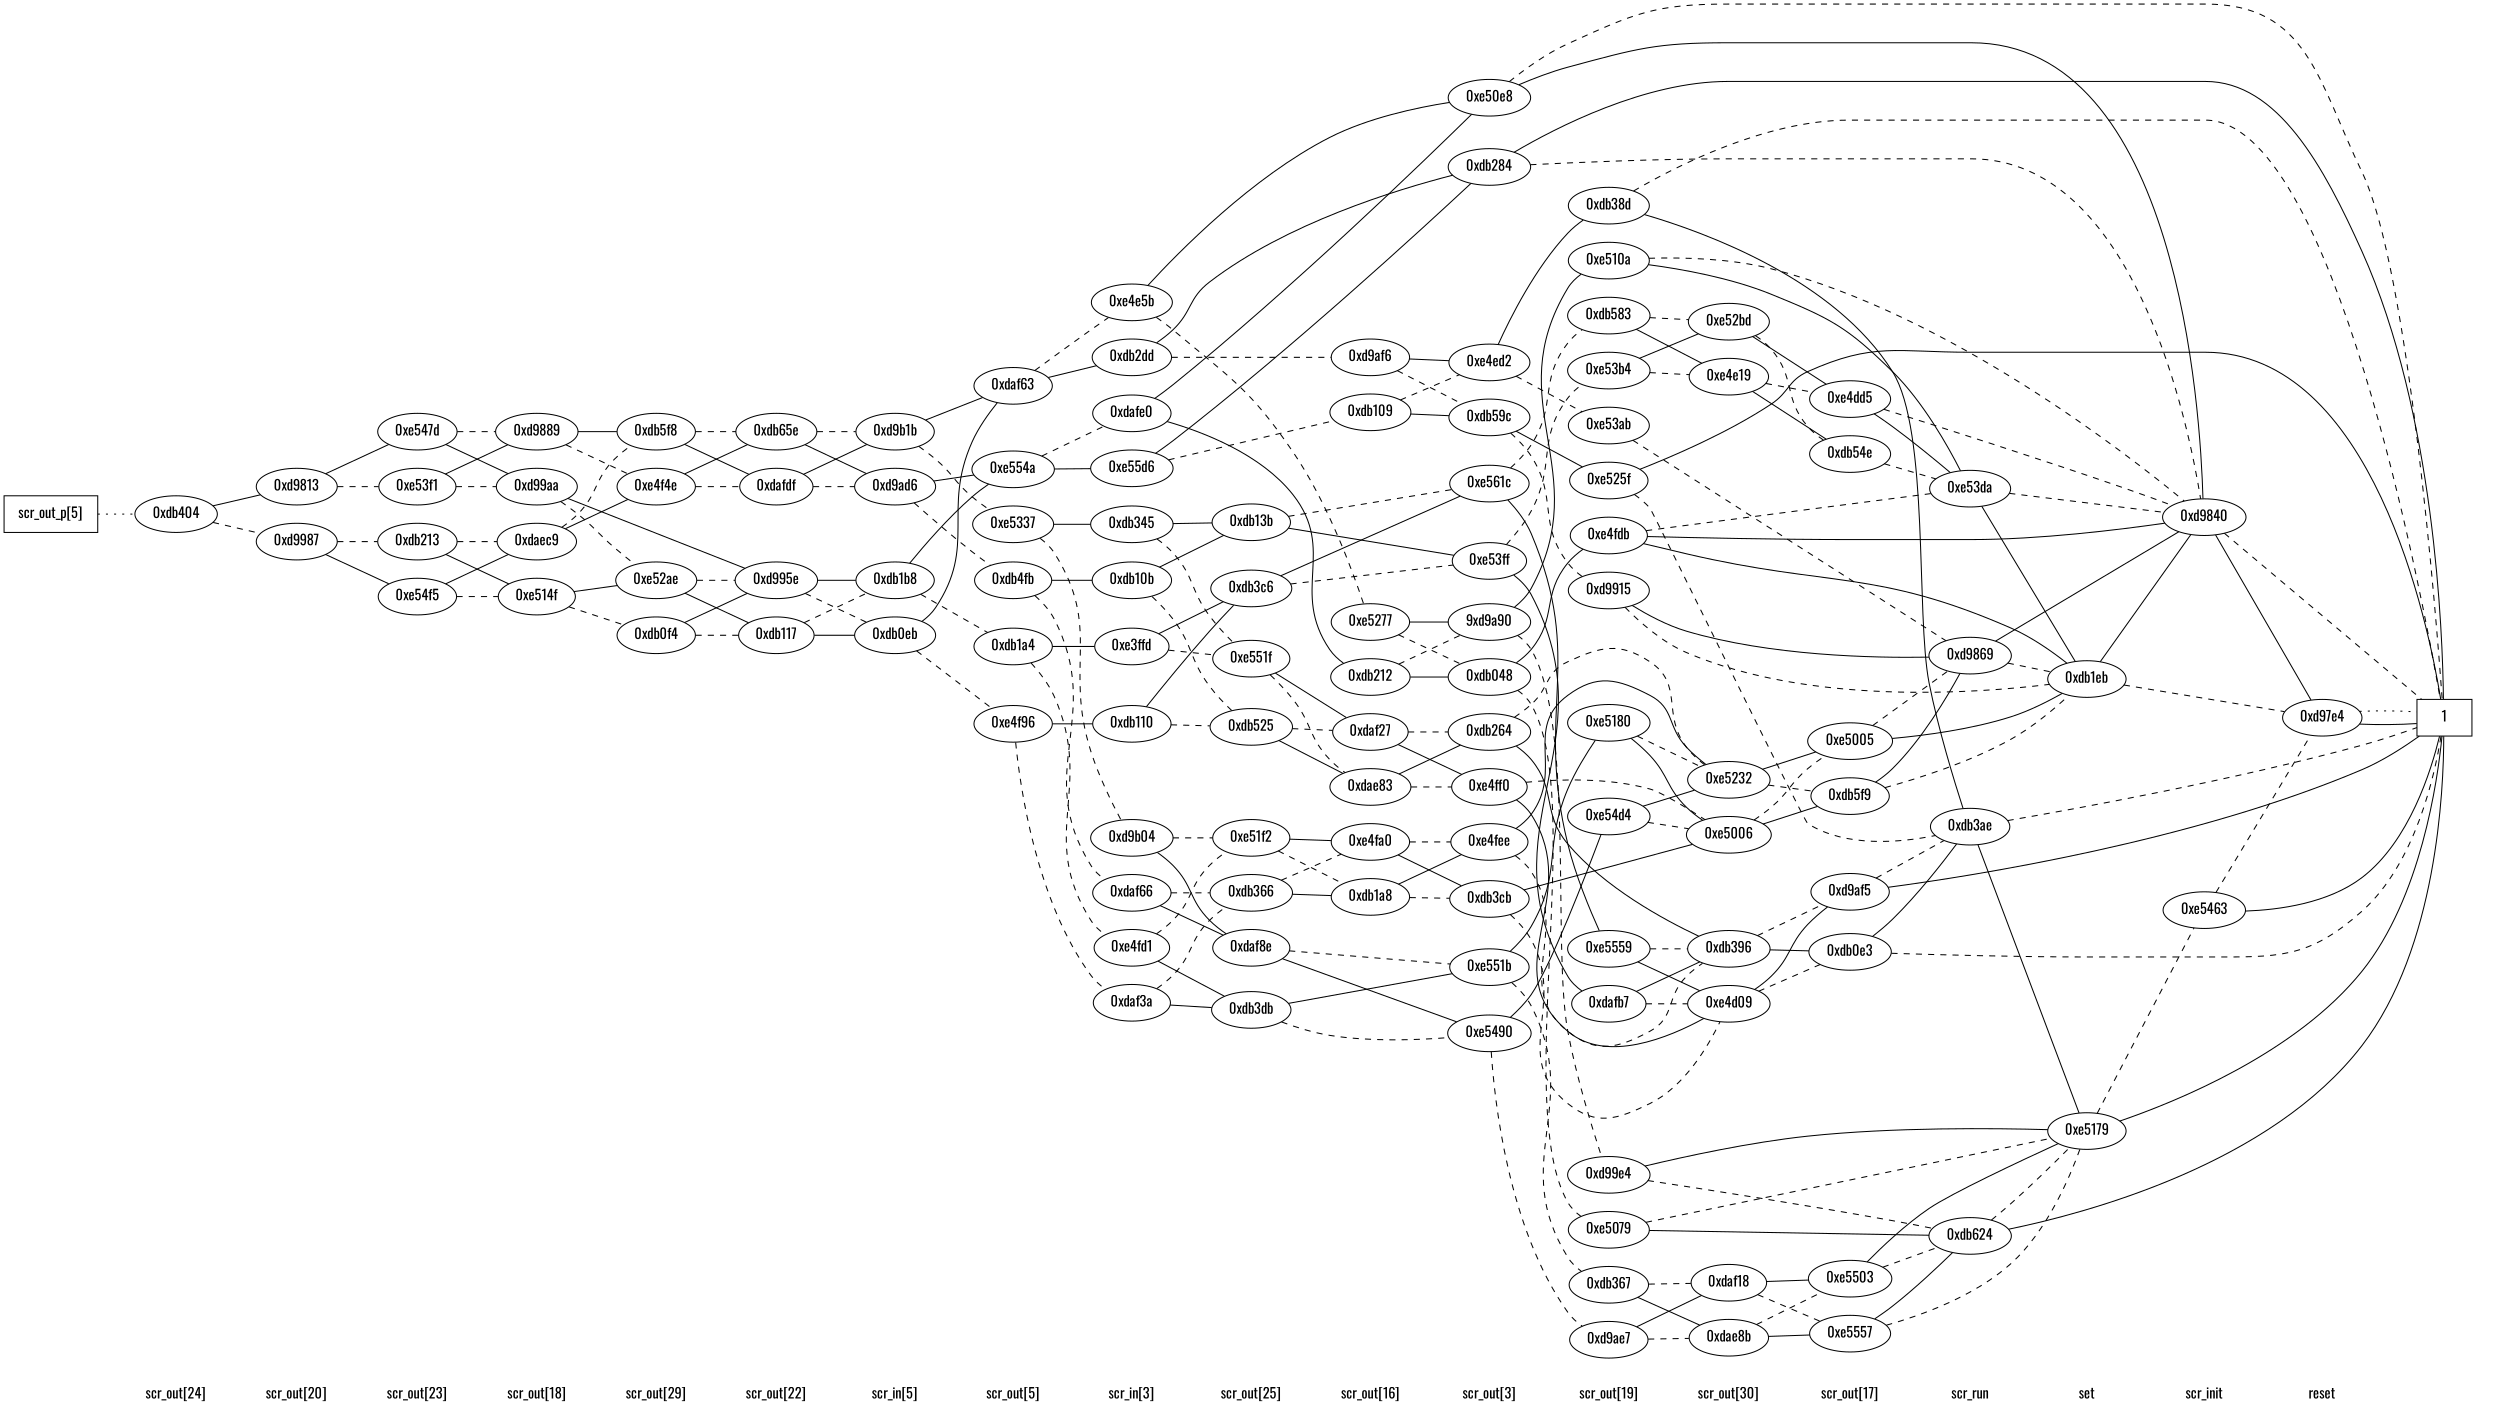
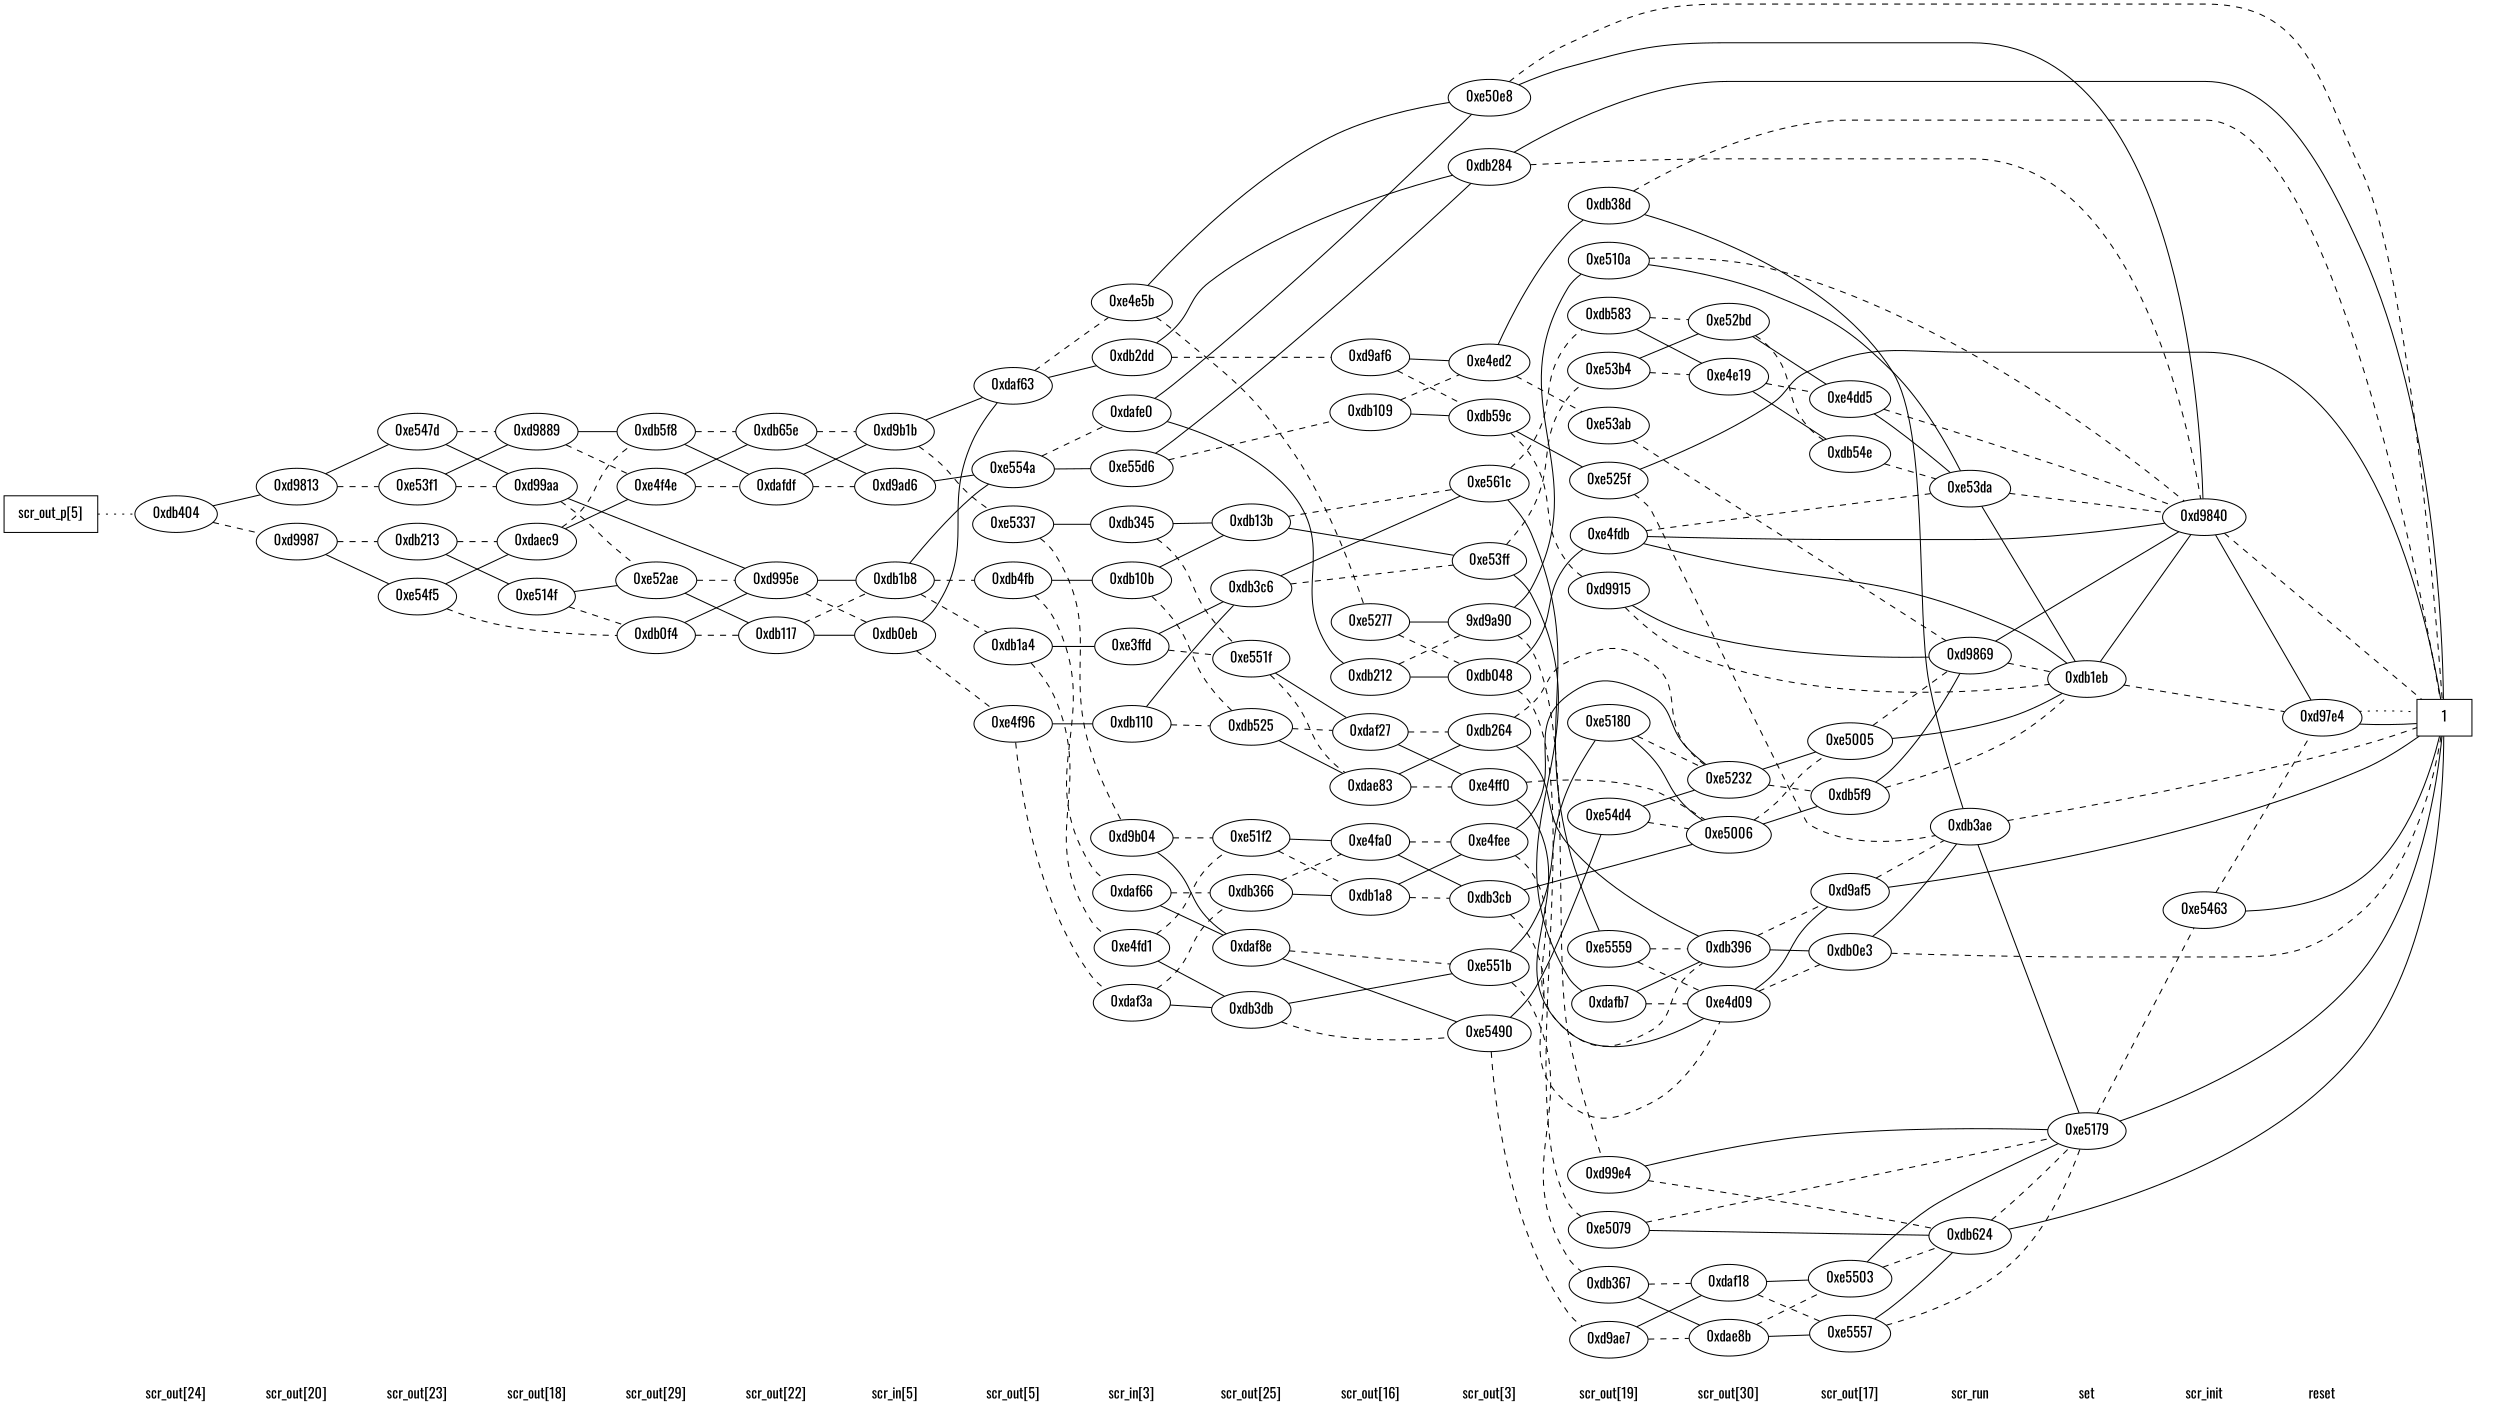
edge "0xd9ad6" -- "0xdb4fb": now "0xdb1b8" -- "0xdb4fb"
edge "0xe54f5" -- "0xe514f": now "0xe54f5" -- "0xdb0f4"
edge "0xe5559" -- "0xe4d09": style solid -> dashed
